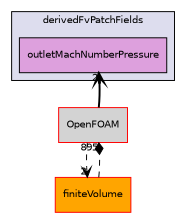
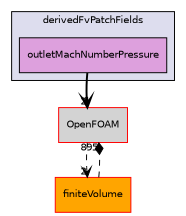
edge "OpenFOAM" -> "outletMachNumberPressure": reversed
